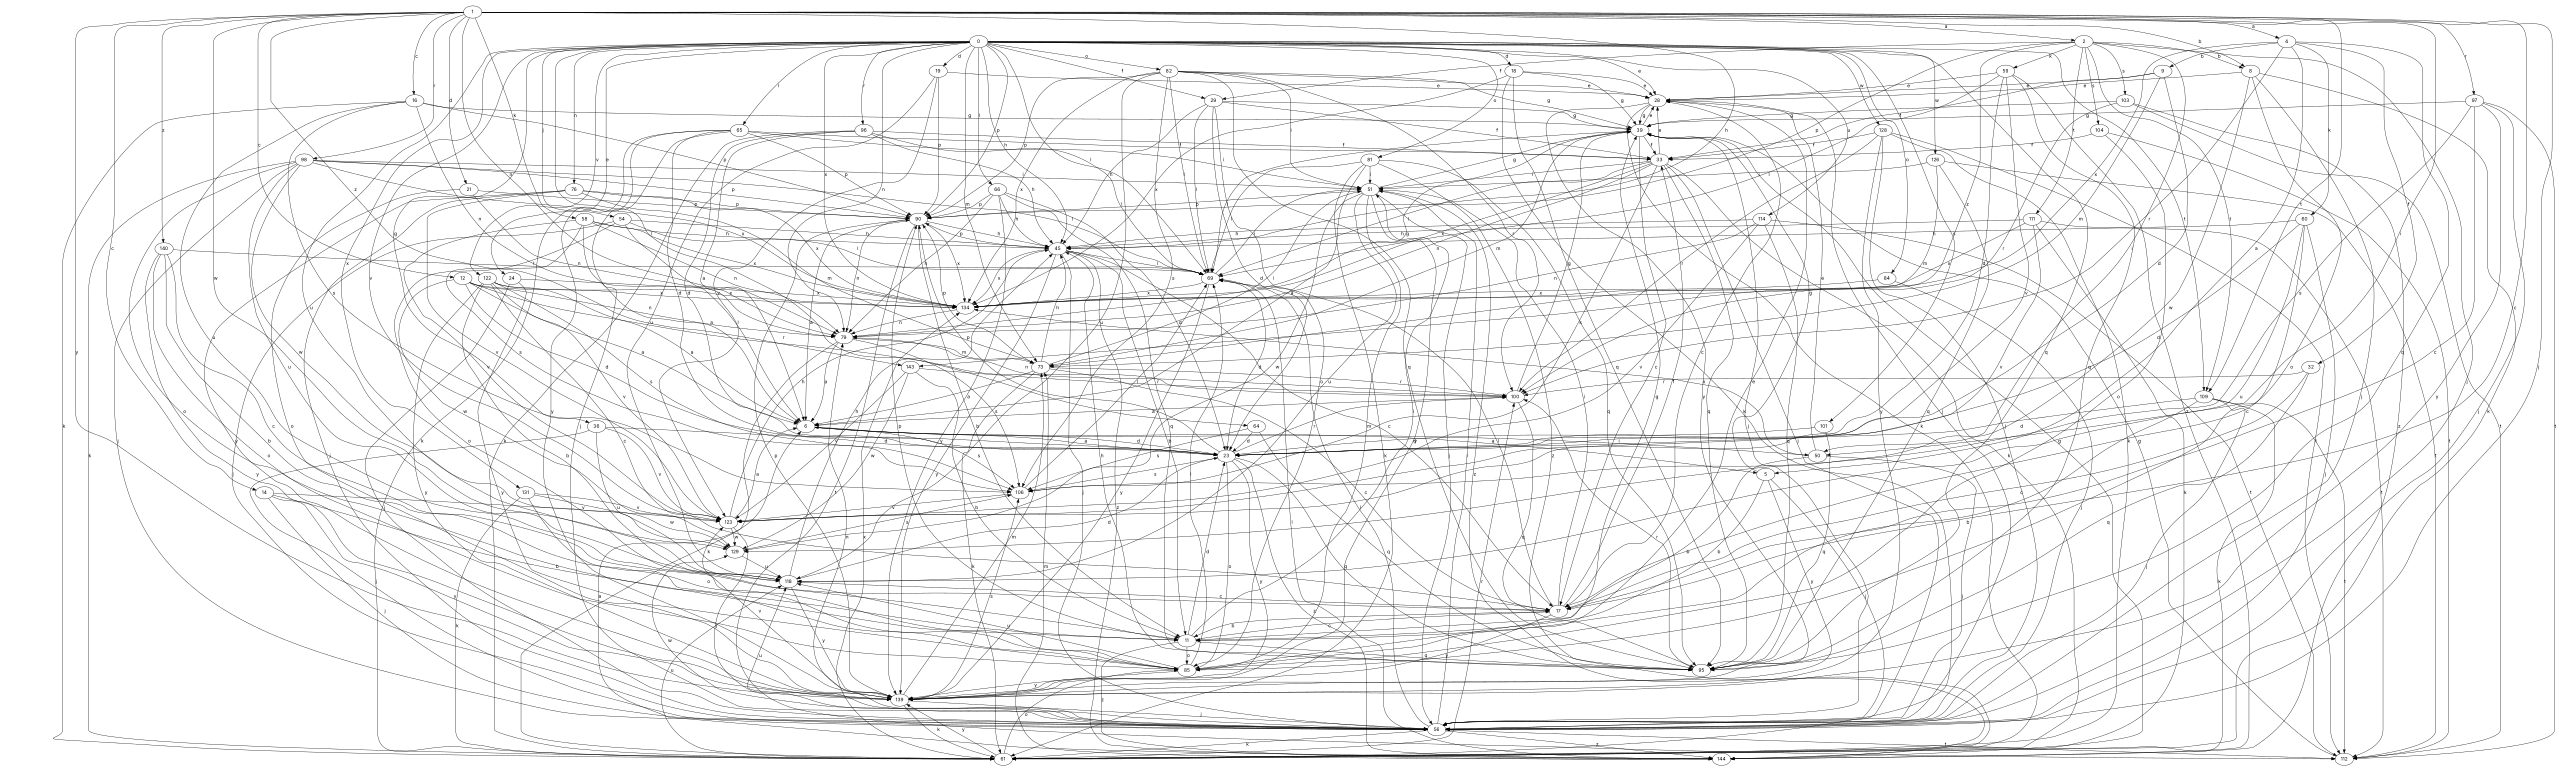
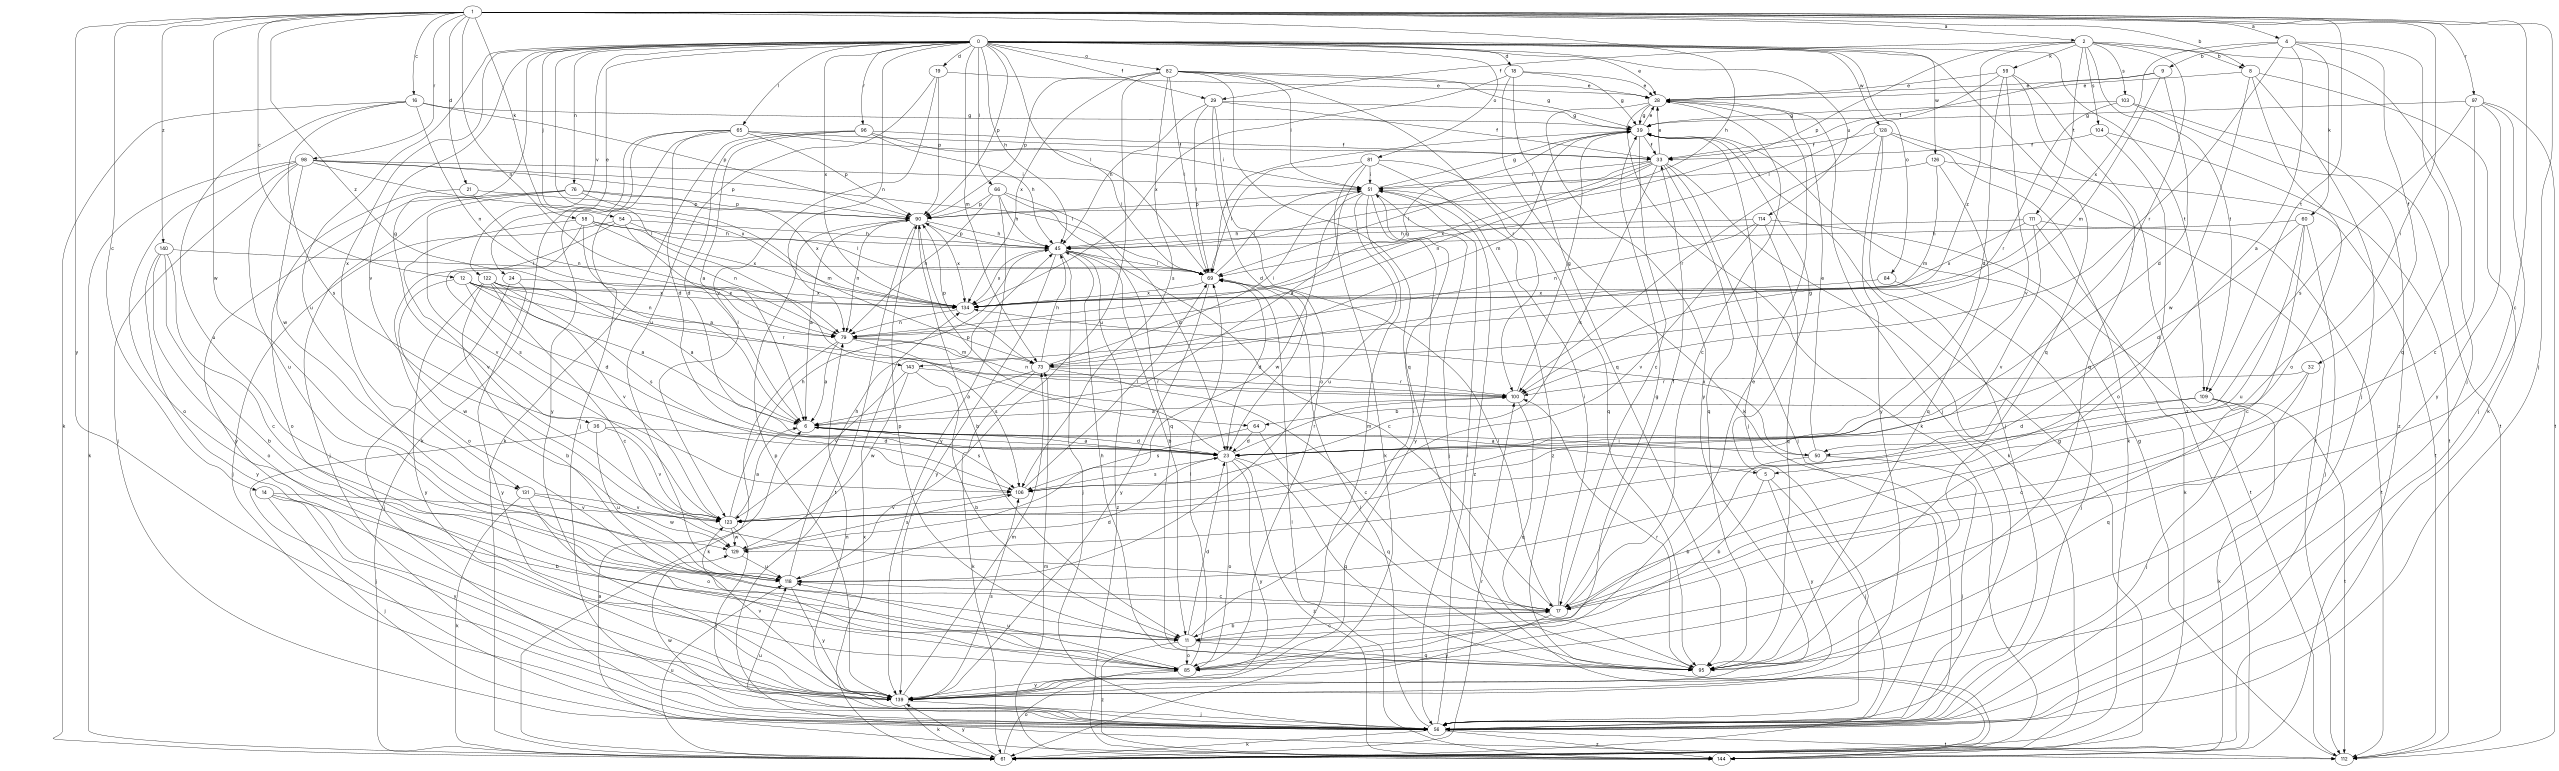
node "101": removed
edge "98" -> "129": now "98" -> "131"
edge "109" -> "11": now "109" -> "64"
